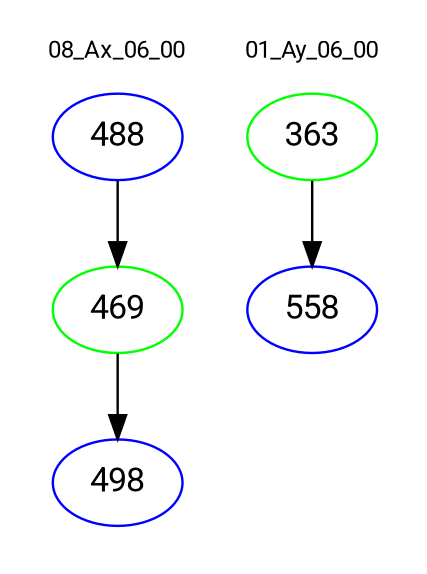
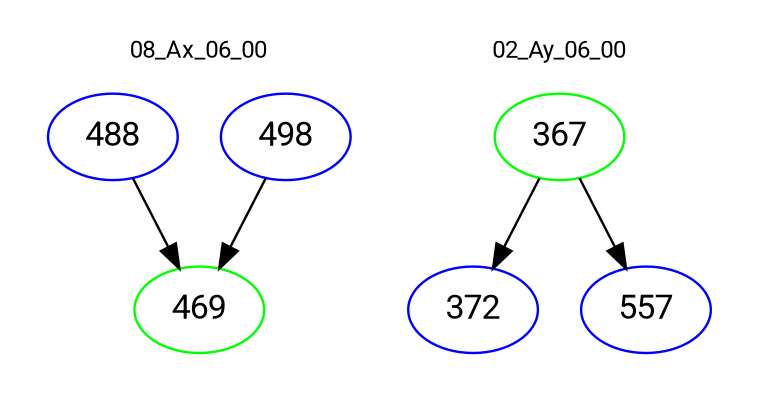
cluster "01_Ay_06_00": label "01_Ay_06_00" -> "02_Ay_06_00"
node "363": label "363" -> "367"
node "558": label "558" -> "557"
node "372": added
edge "469" -> "498": reversed
